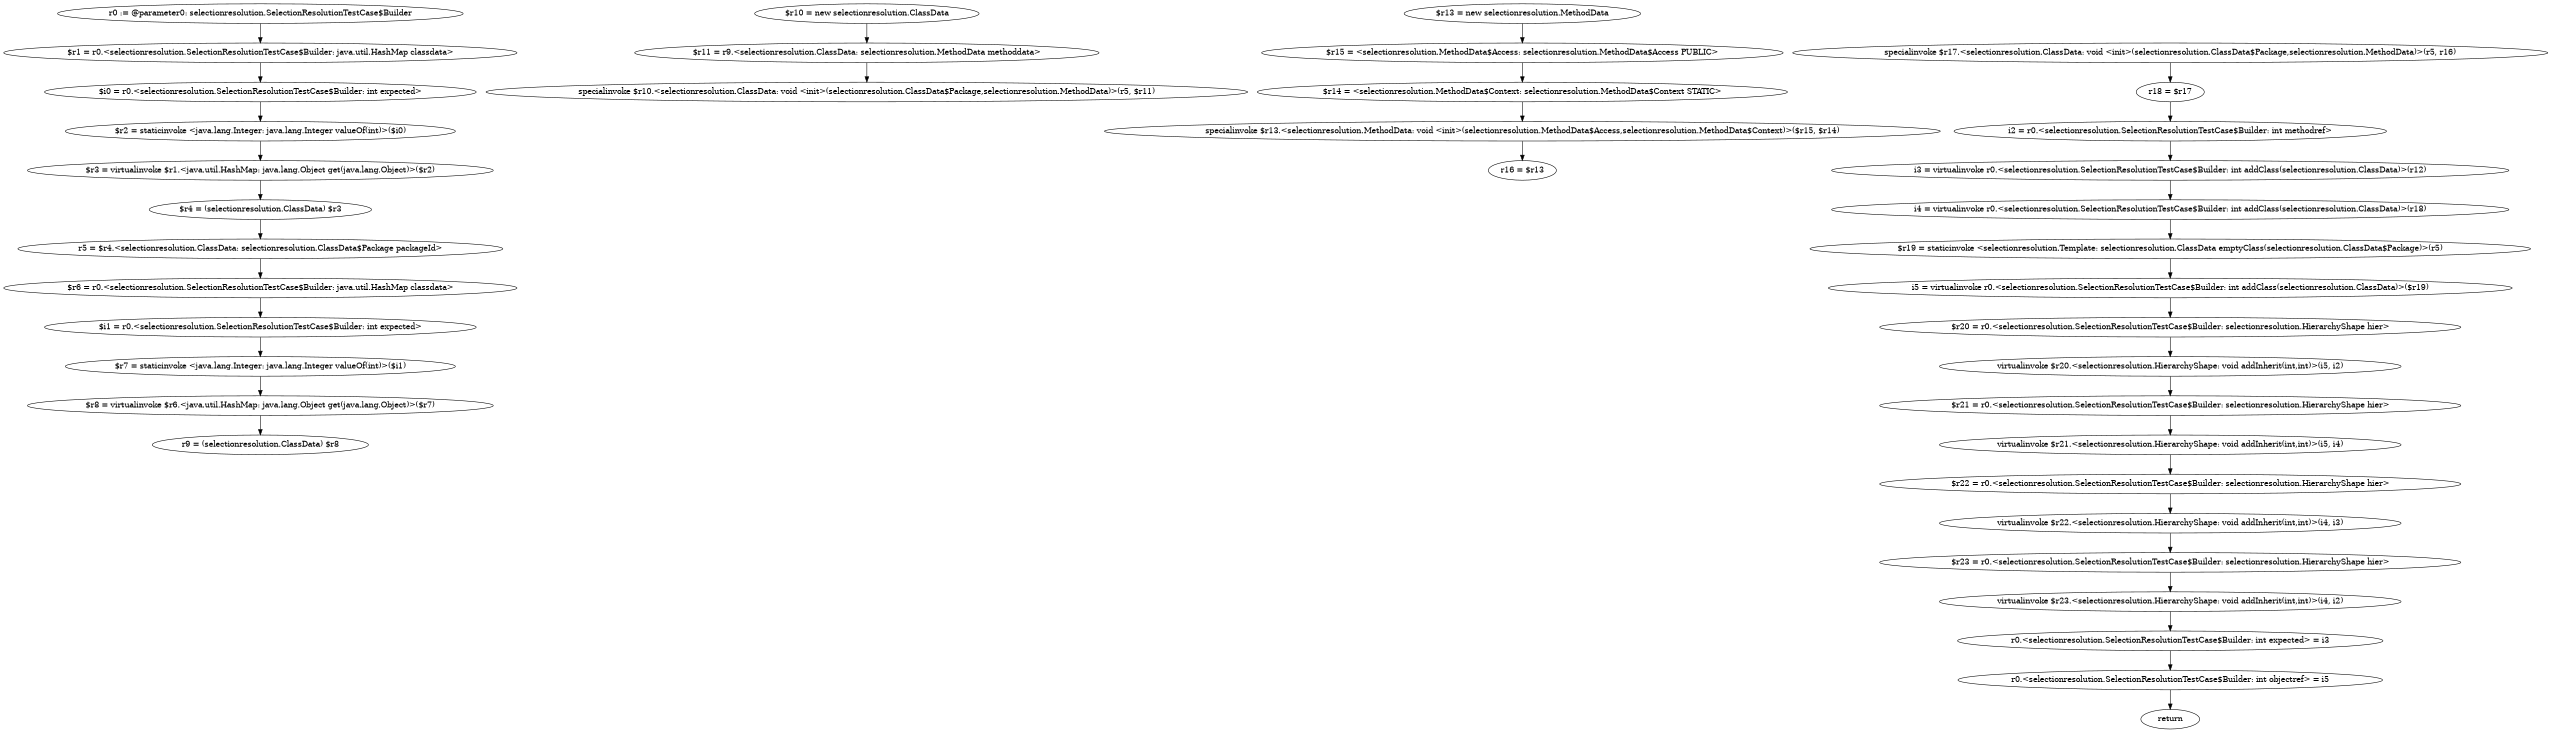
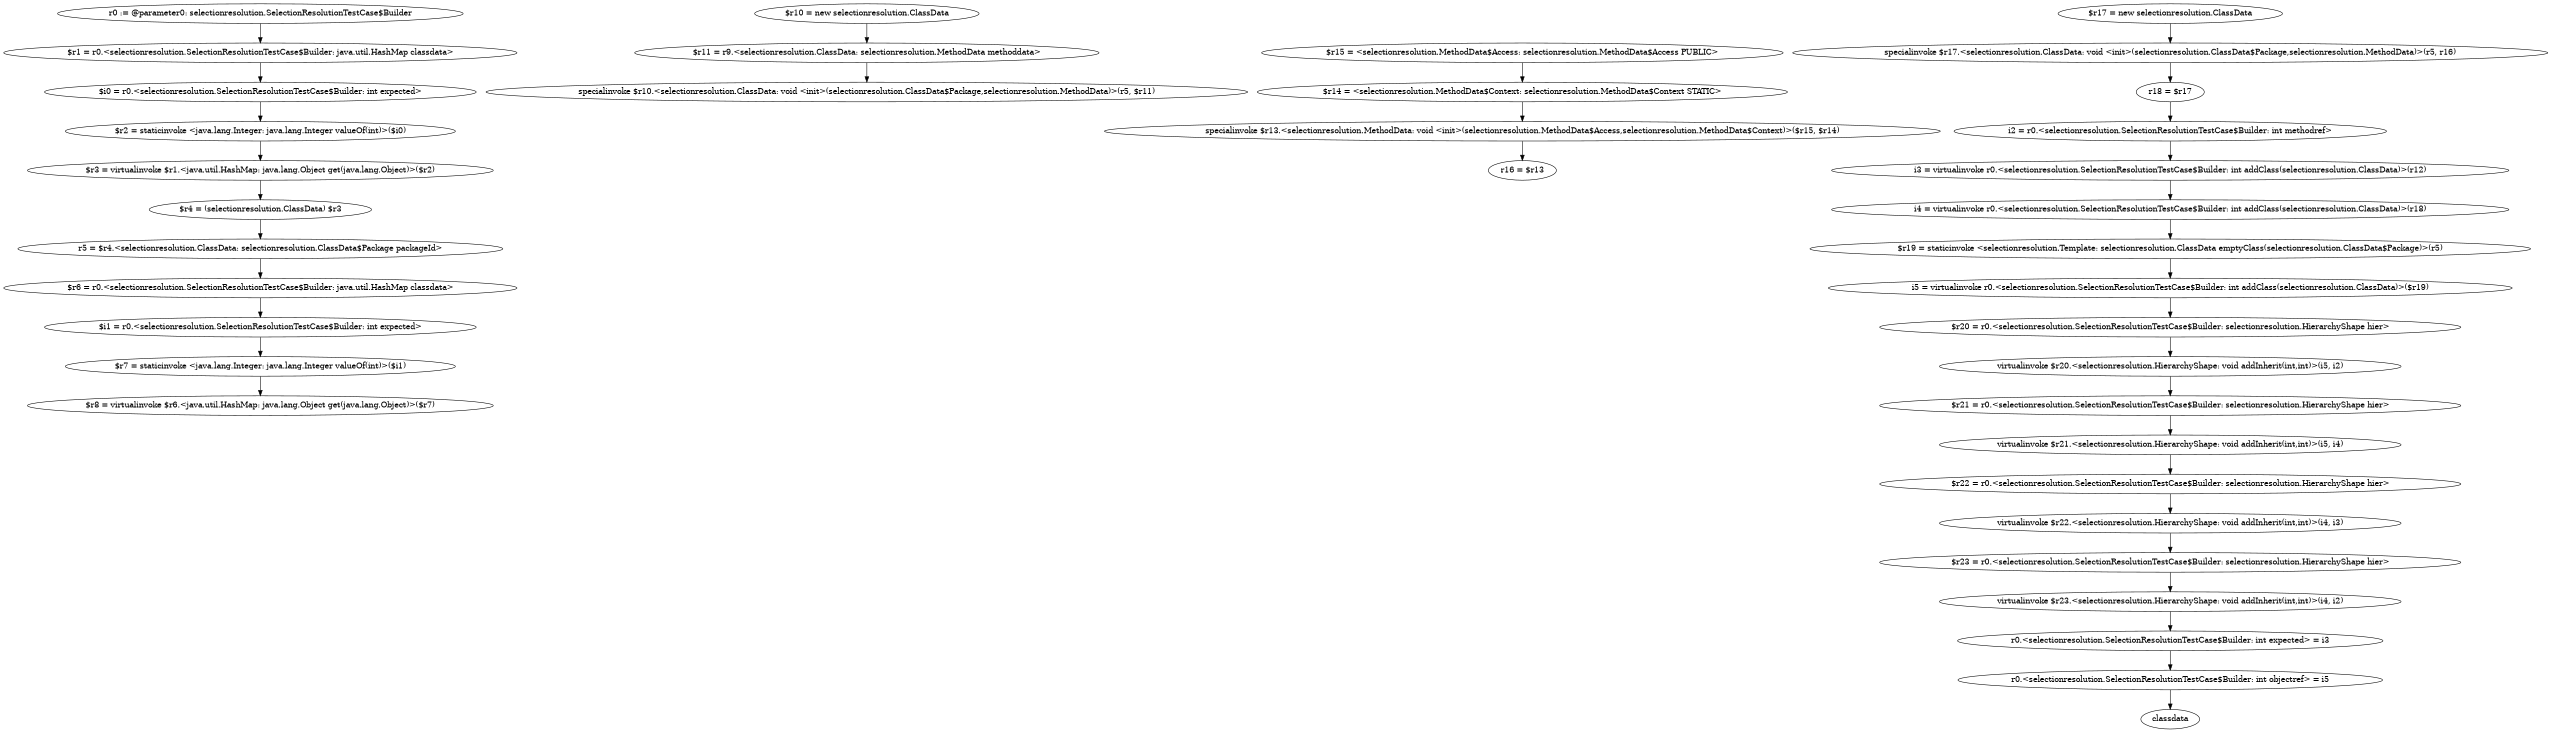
node "$r13 = new selectionresolution.MethodData": removed
node "$r17 = new selectionresolution.ClassData": added
node "r9 = (selectionresolution.ClassData) $r8": removed
node "return": label "return" -> "classdata"
